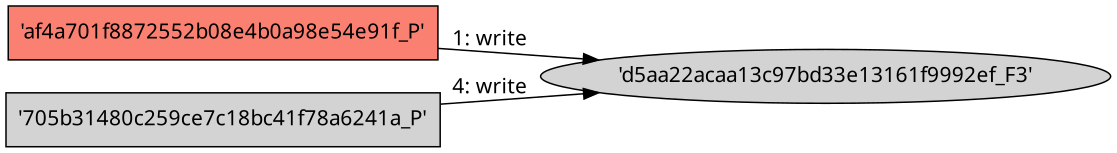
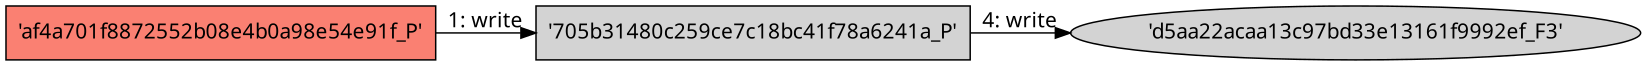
edge "'af4a701f8872552b08e4b0a98e54e91f_P'" -> "'d5aa22acaa13c97bd33e13161f9992ef_F3'": now "'af4a701f8872552b08e4b0a98e54e91f_P'" -> "'705b31480c259ce7c18bc41f78a6241a_P'"
